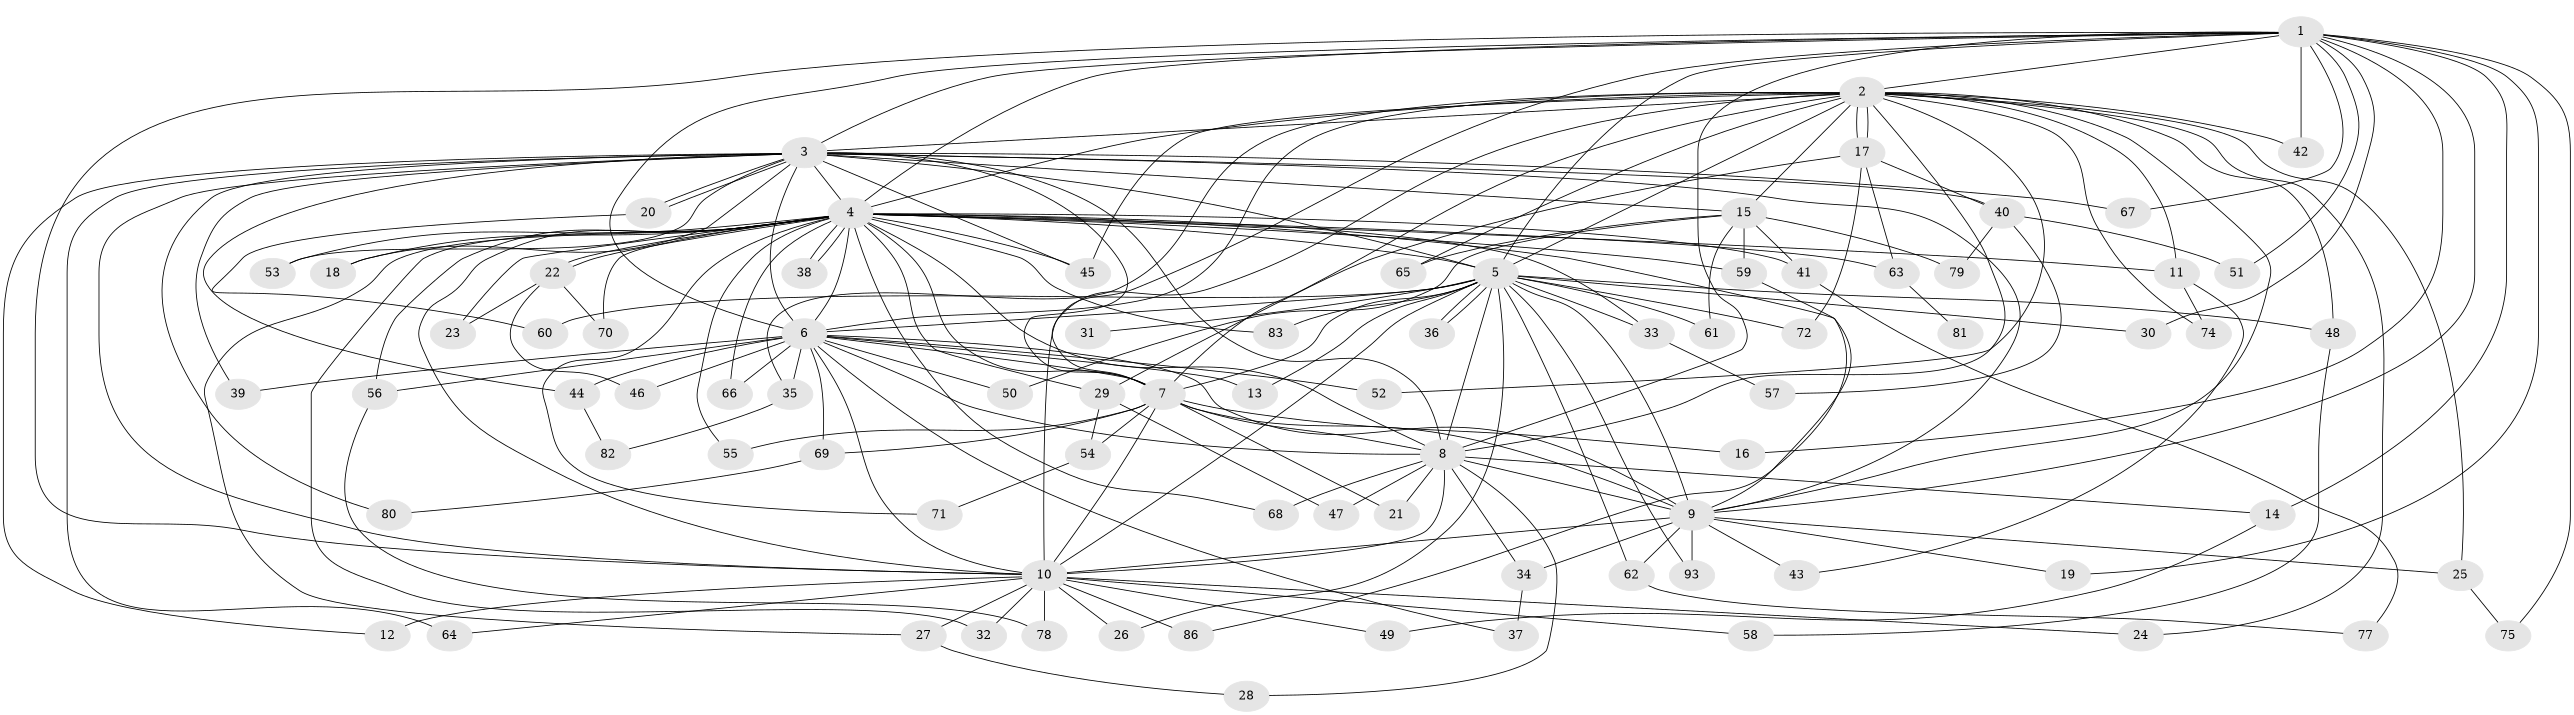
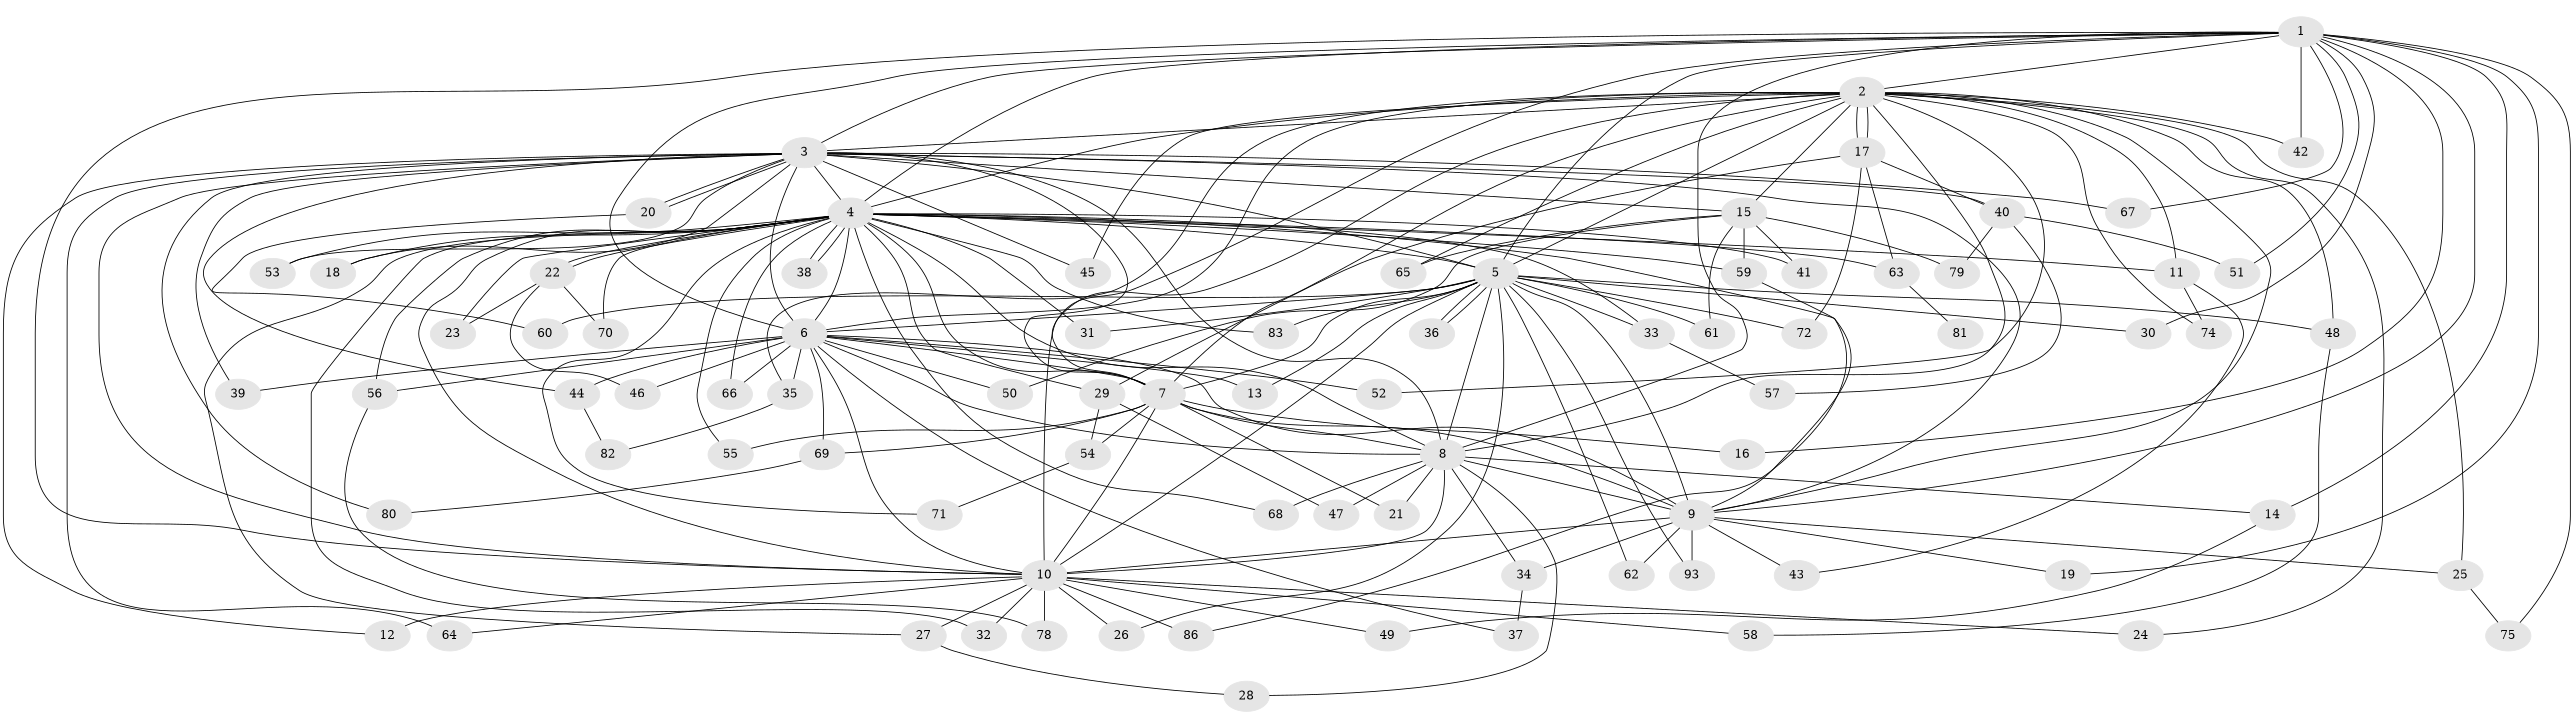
edge "4" -- "45": now "4" -- "31"
node "77": removed
